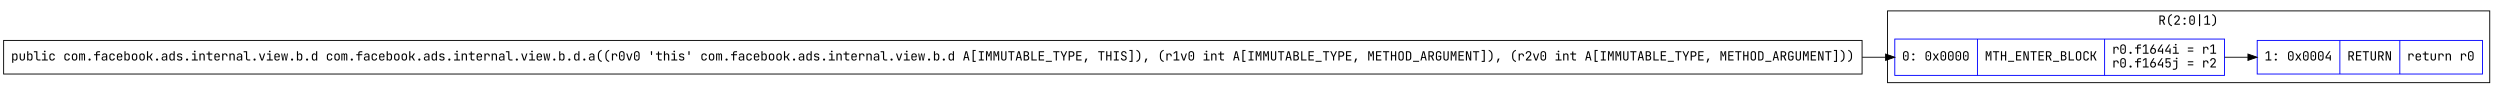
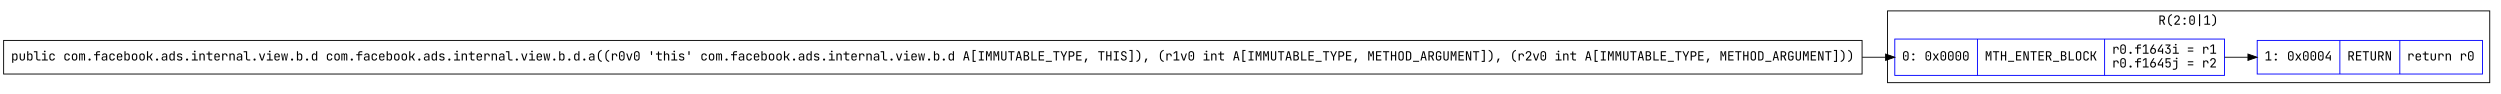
node "0: 0x0000": text "r0.f1644i = r1" -> "r0.f1643i = r1"
